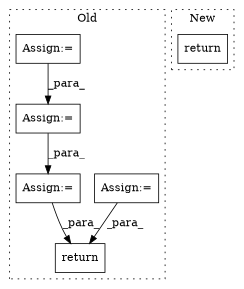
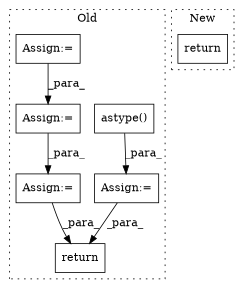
node "astype()": added
